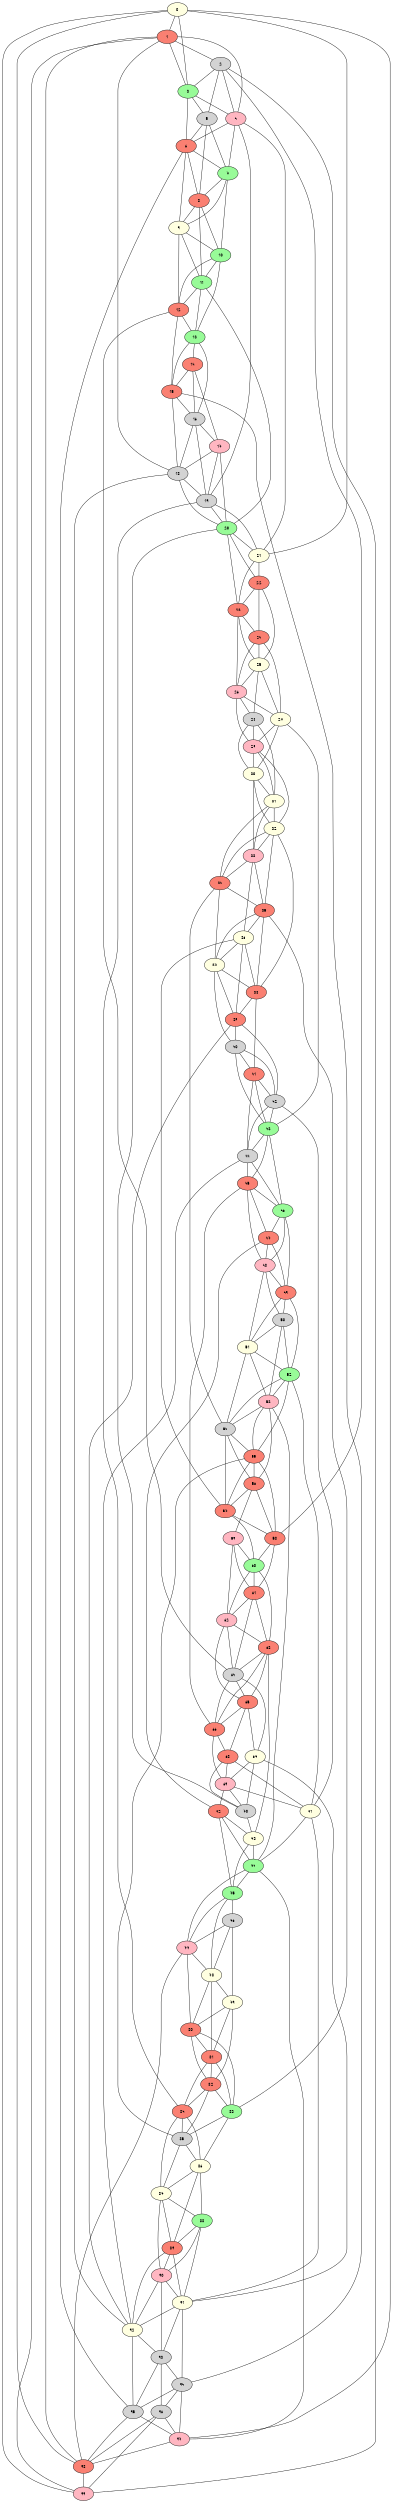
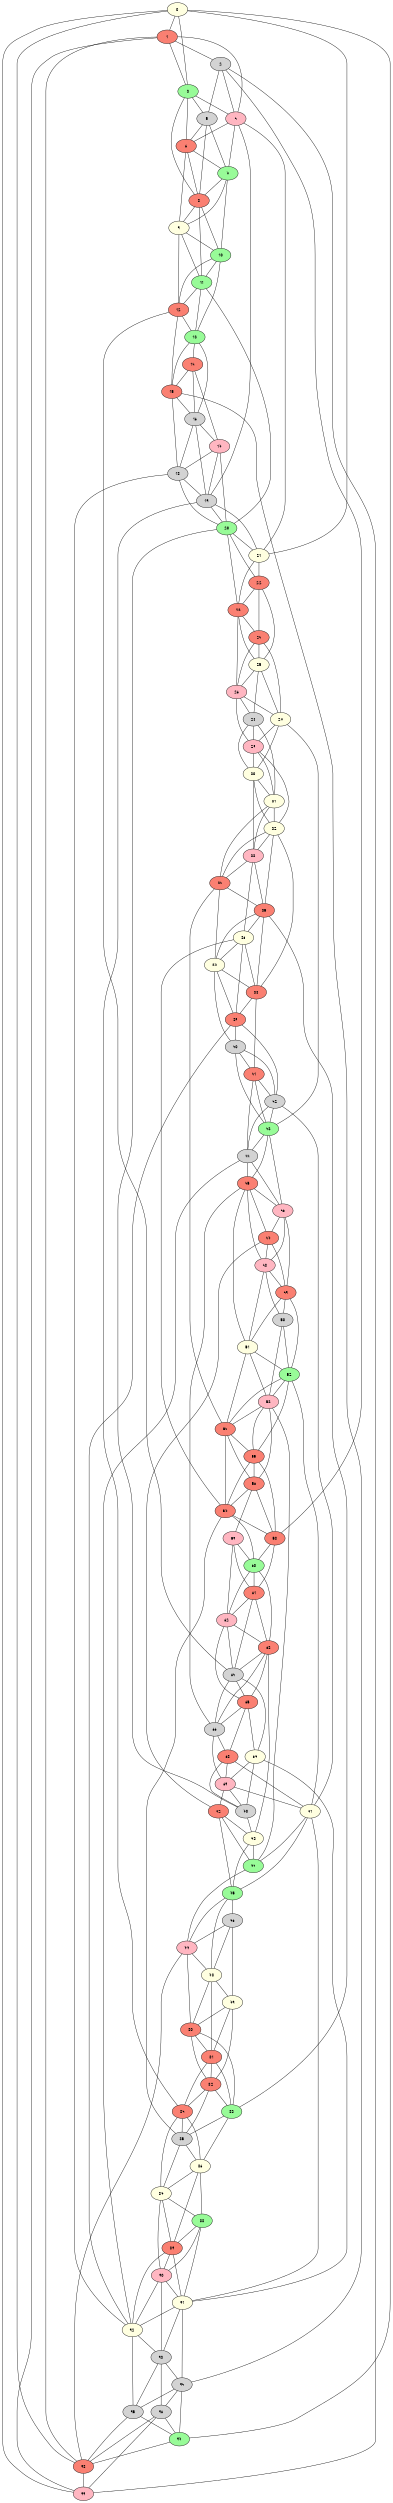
edge "2" -- "3": now "8" -- "3"
edge "1" -- "18": removed
node "46": fillcolor palegreen -> lightpink
edge "6" -- "95": removed
edge "50" -- "51": now "45" -- "51"
node "54": fillcolor lightgrey -> salmon
node "66": fillcolor salmon -> lightgrey
edge "55" -- "85": now "57" -- "85"
edge "74" -- "75": now "71" -- "75"
edge "74" -- "97": removed
node "97": fillcolor lightpink -> palegreen
